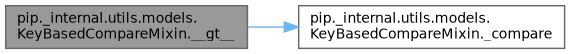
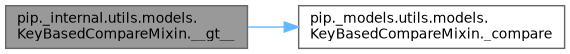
node "pip._internal.utils.models. KeyBasedCompareMixin._compare": label "pip._internal.utils.models. KeyBasedCompareMixin._compare" -> "pip._models.utils.models. KeyBasedCompareMixin._compare"
